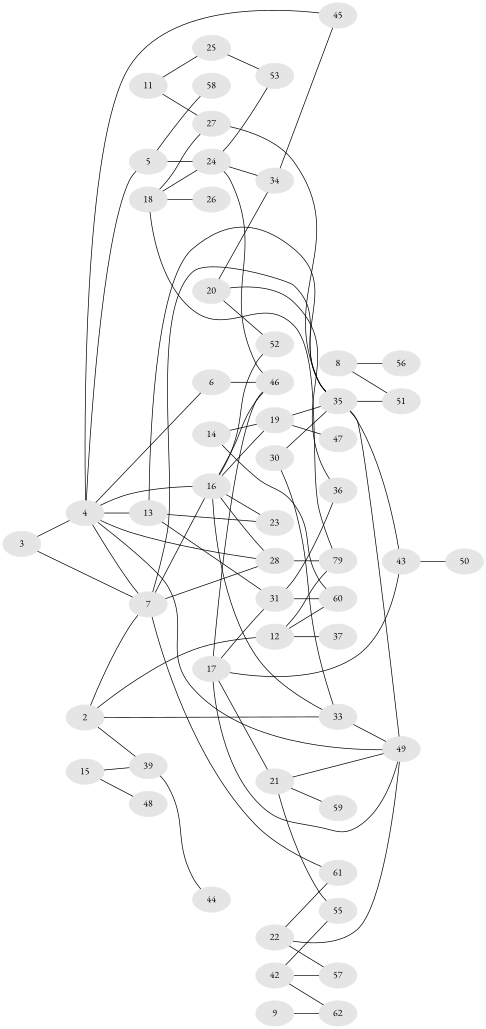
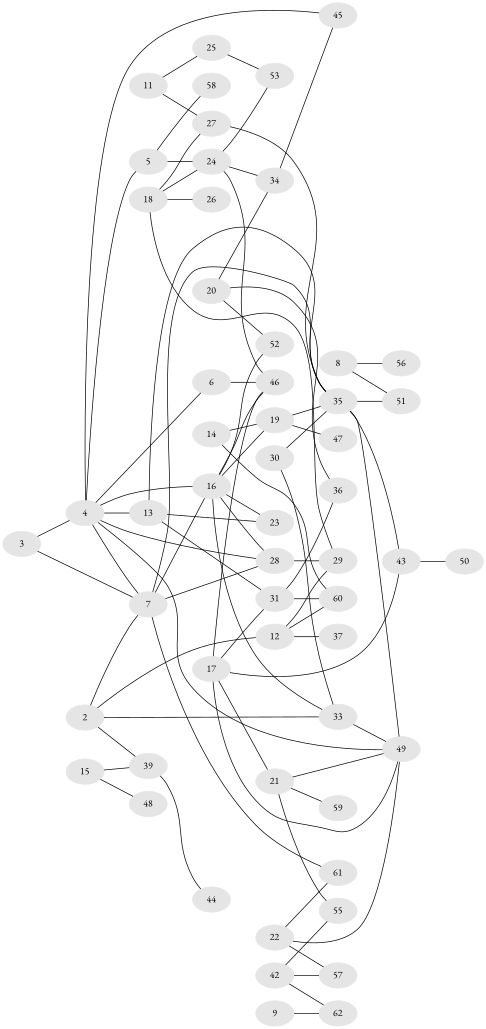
node "79": label "79" -> "29"
